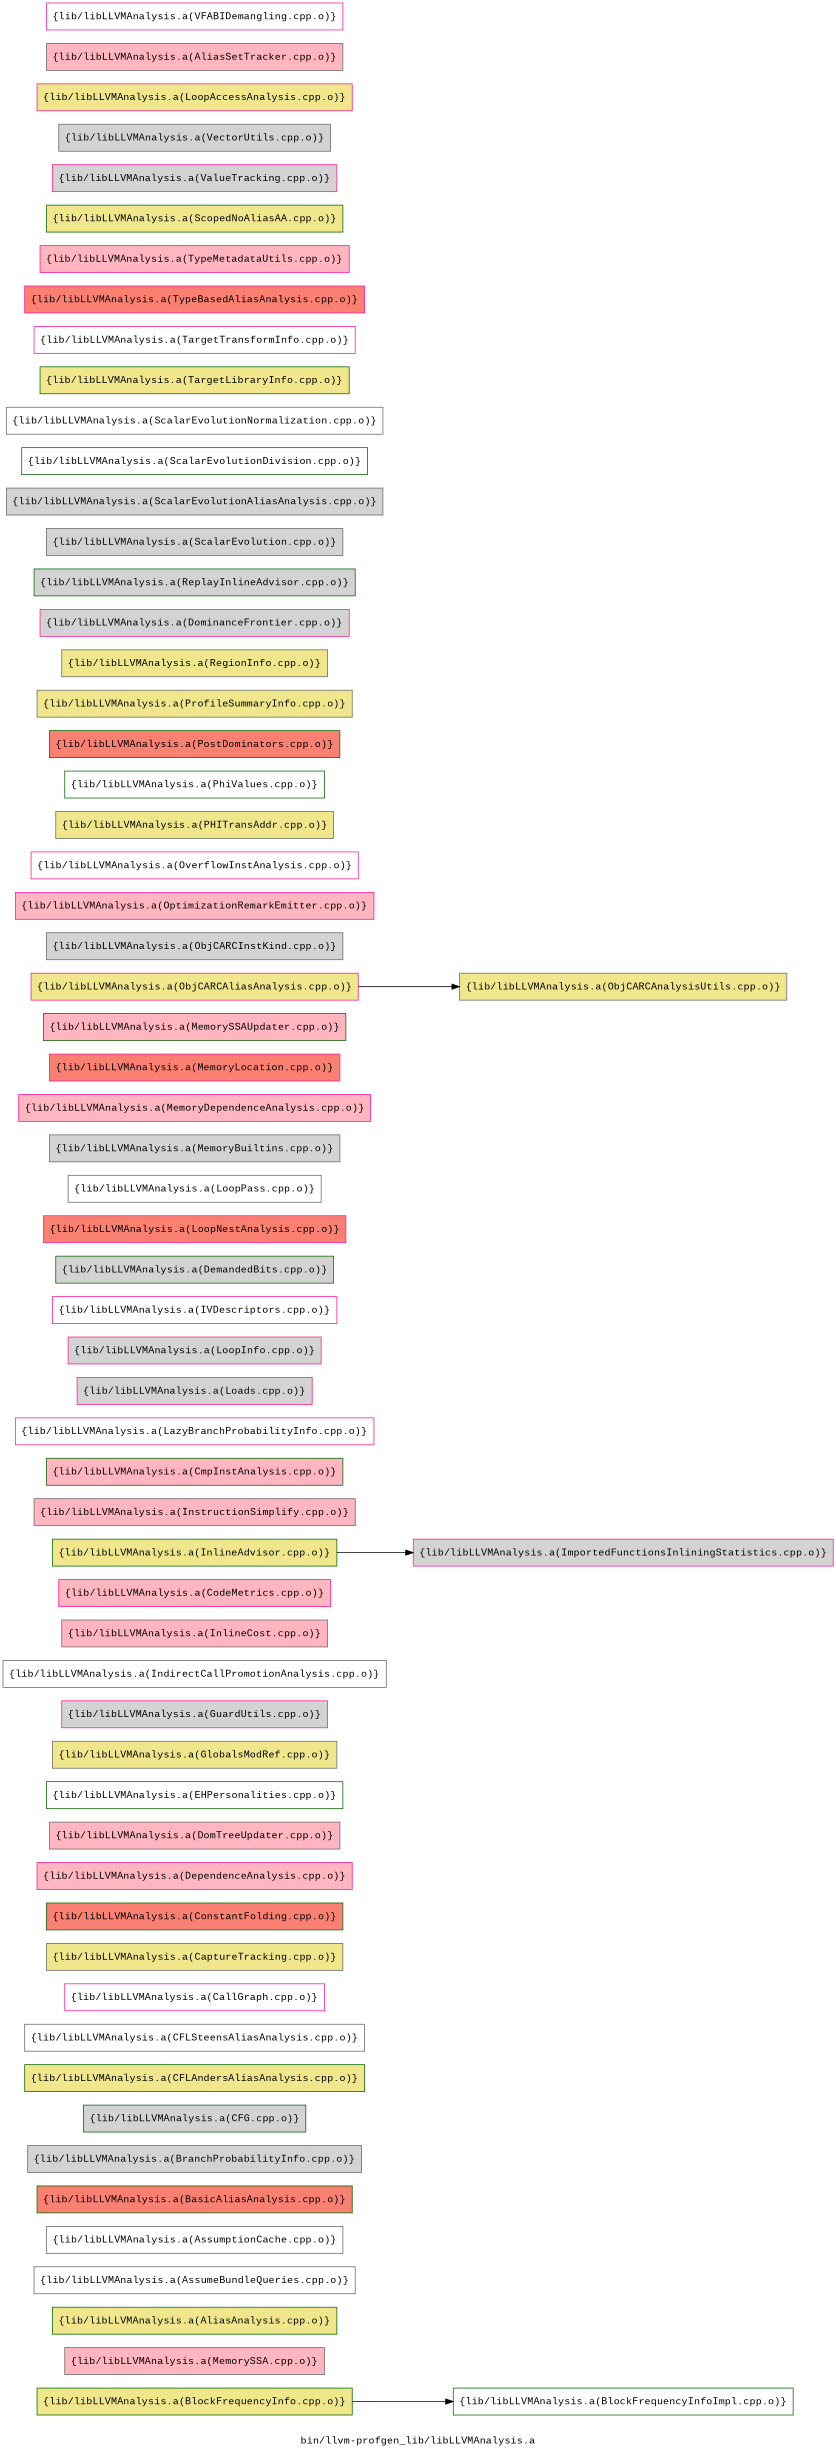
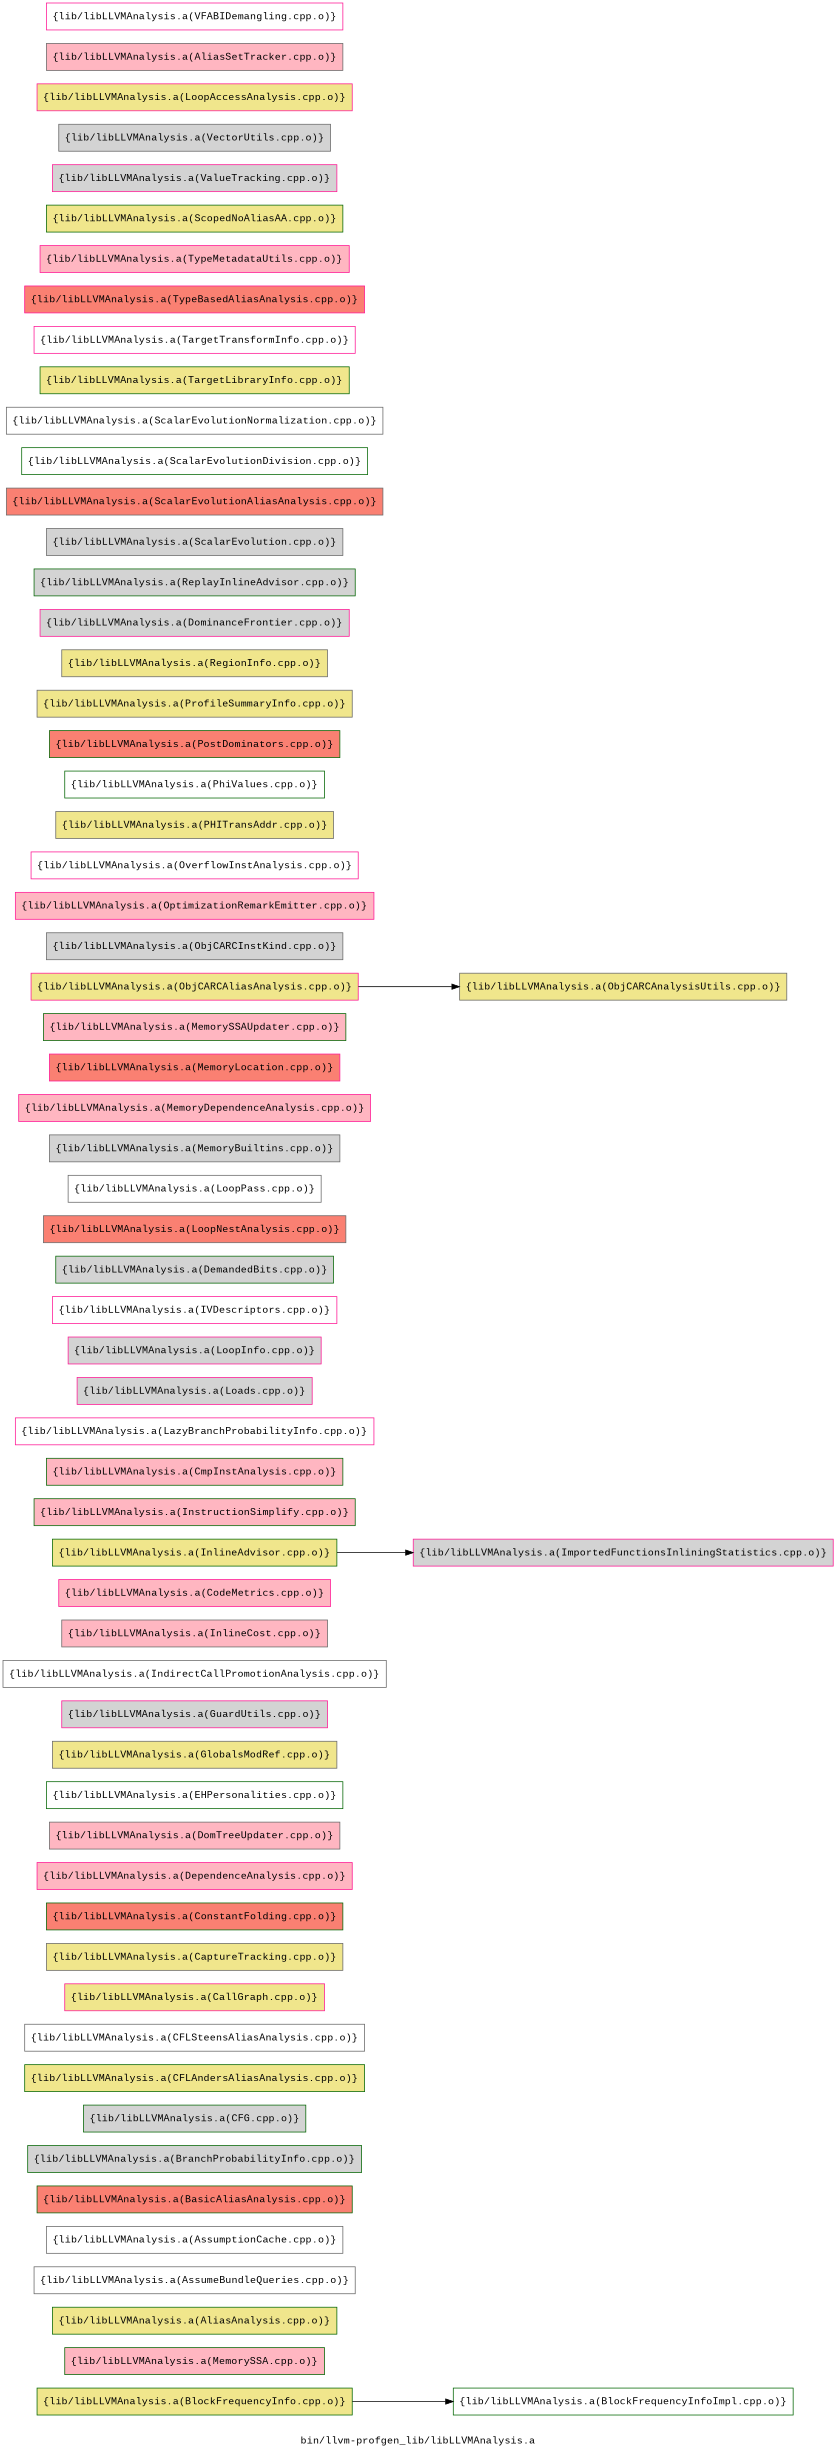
node "{lib/libLLVMAnalysis.a(ScalarEvolutionAliasAnalysis.cpp.o)}": fillcolor lightgrey -> salmon
node "{lib/libLLVMAnalysis.a(LoopNestAnalysis.cpp.o)}": color deeppink -> gray40
node "{lib/libLLVMAnalysis.a(InstructionSimplify.cpp.o)}": color gray40 -> darkgreen
node "{lib/libLLVMAnalysis.a(CallGraph.cpp.o)}": fillcolor white -> khaki
node "{lib/libLLVMAnalysis.a(BranchProbabilityInfo.cpp.o)}": color gray40 -> darkgreen
node "{lib/libLLVMAnalysis.a(MemorySSA.cpp.o)}": color gray40 -> darkgreen
